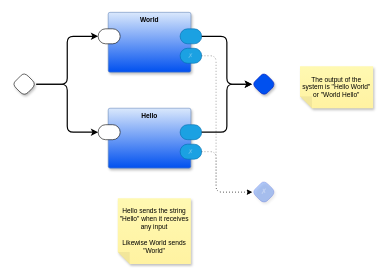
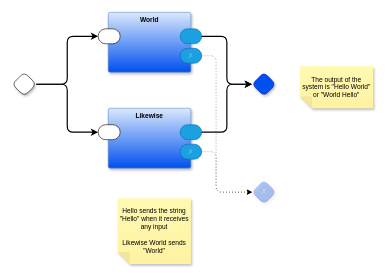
node "Hello": label "Hello" -> "Likewise"
